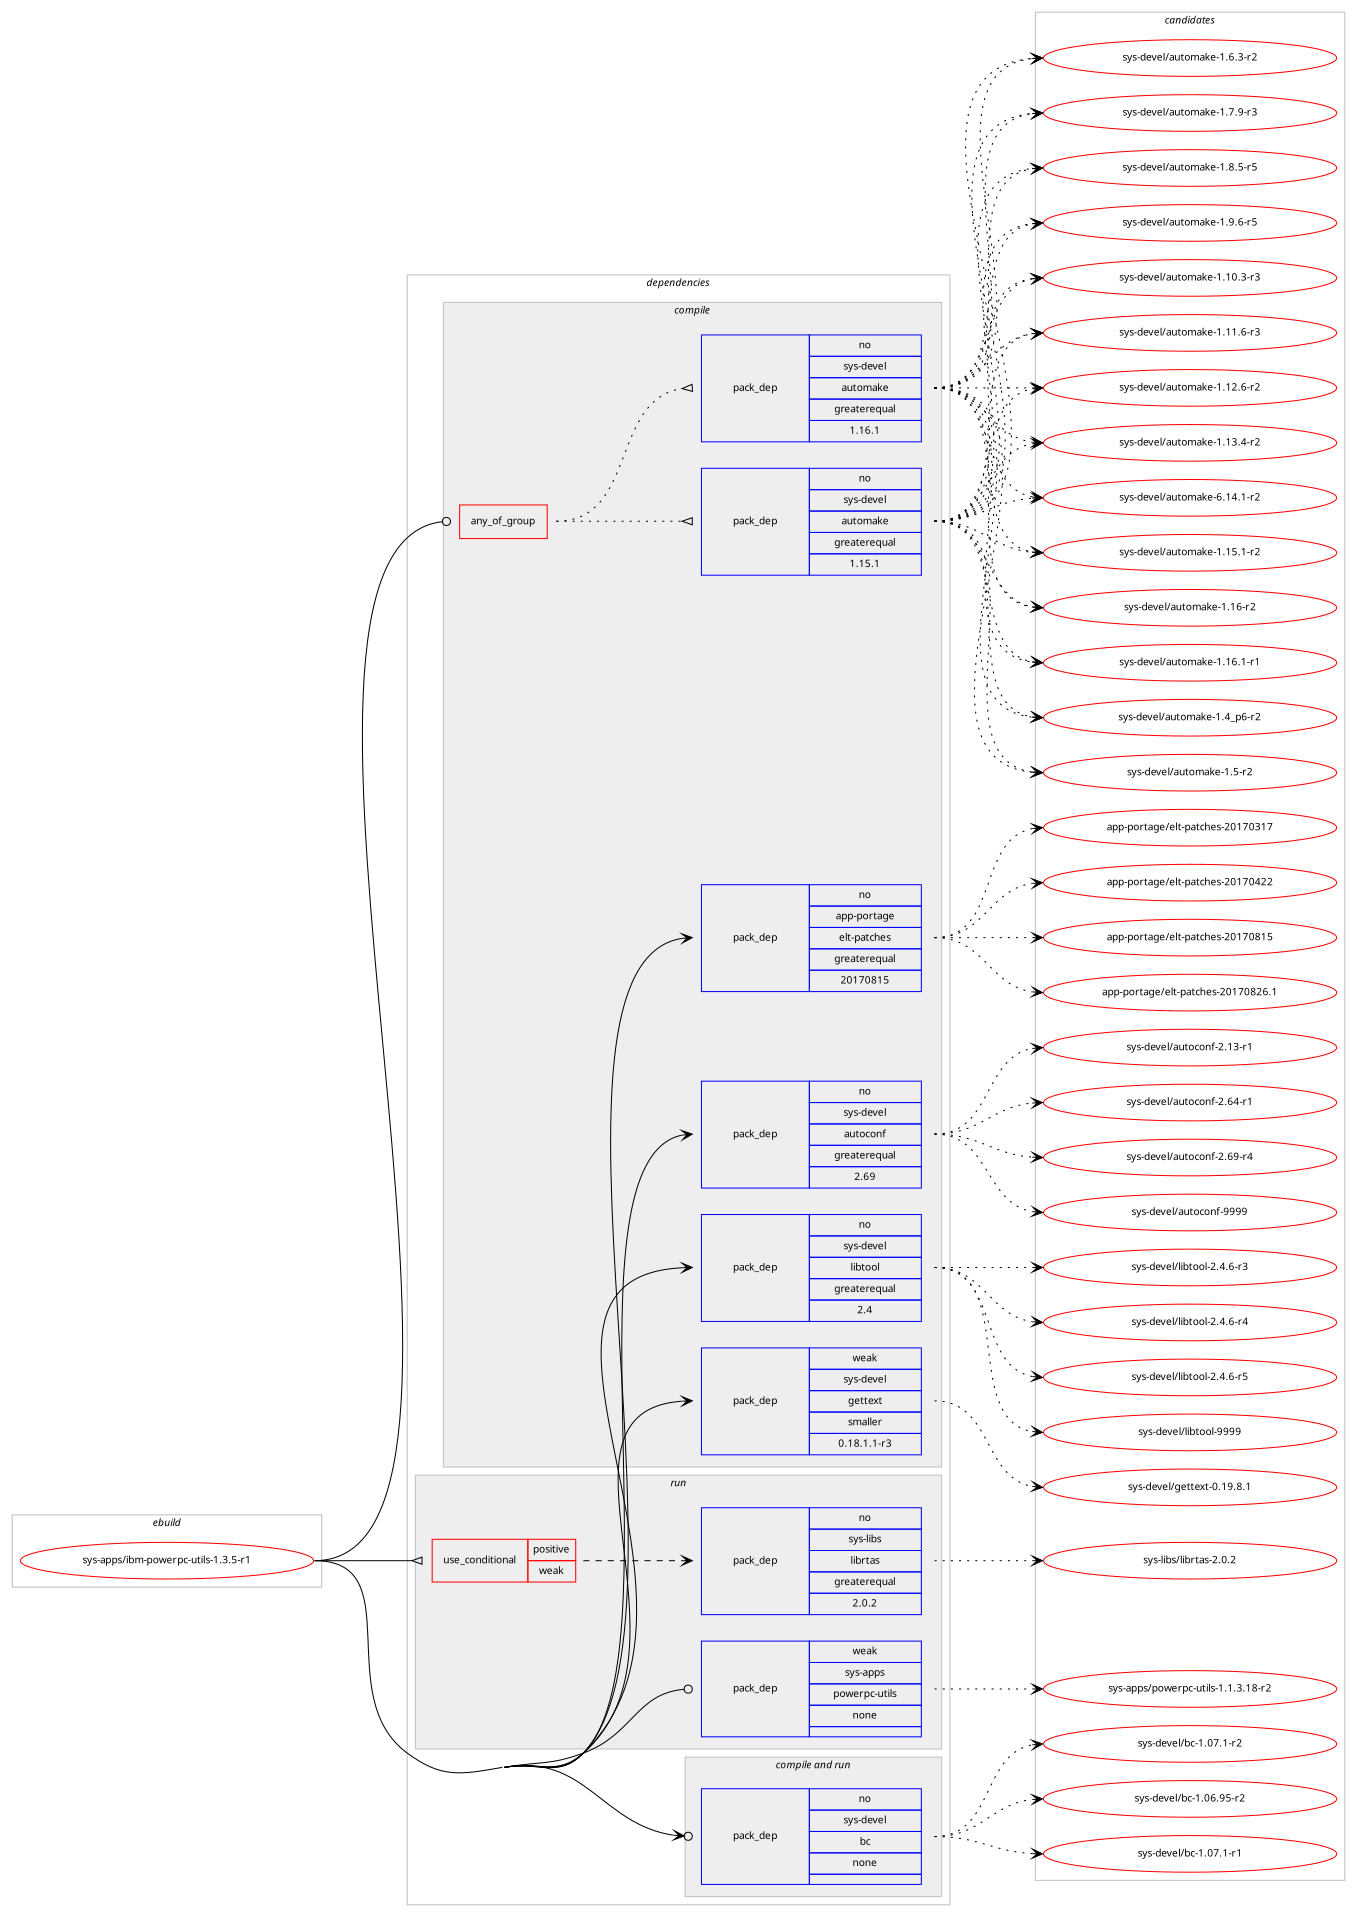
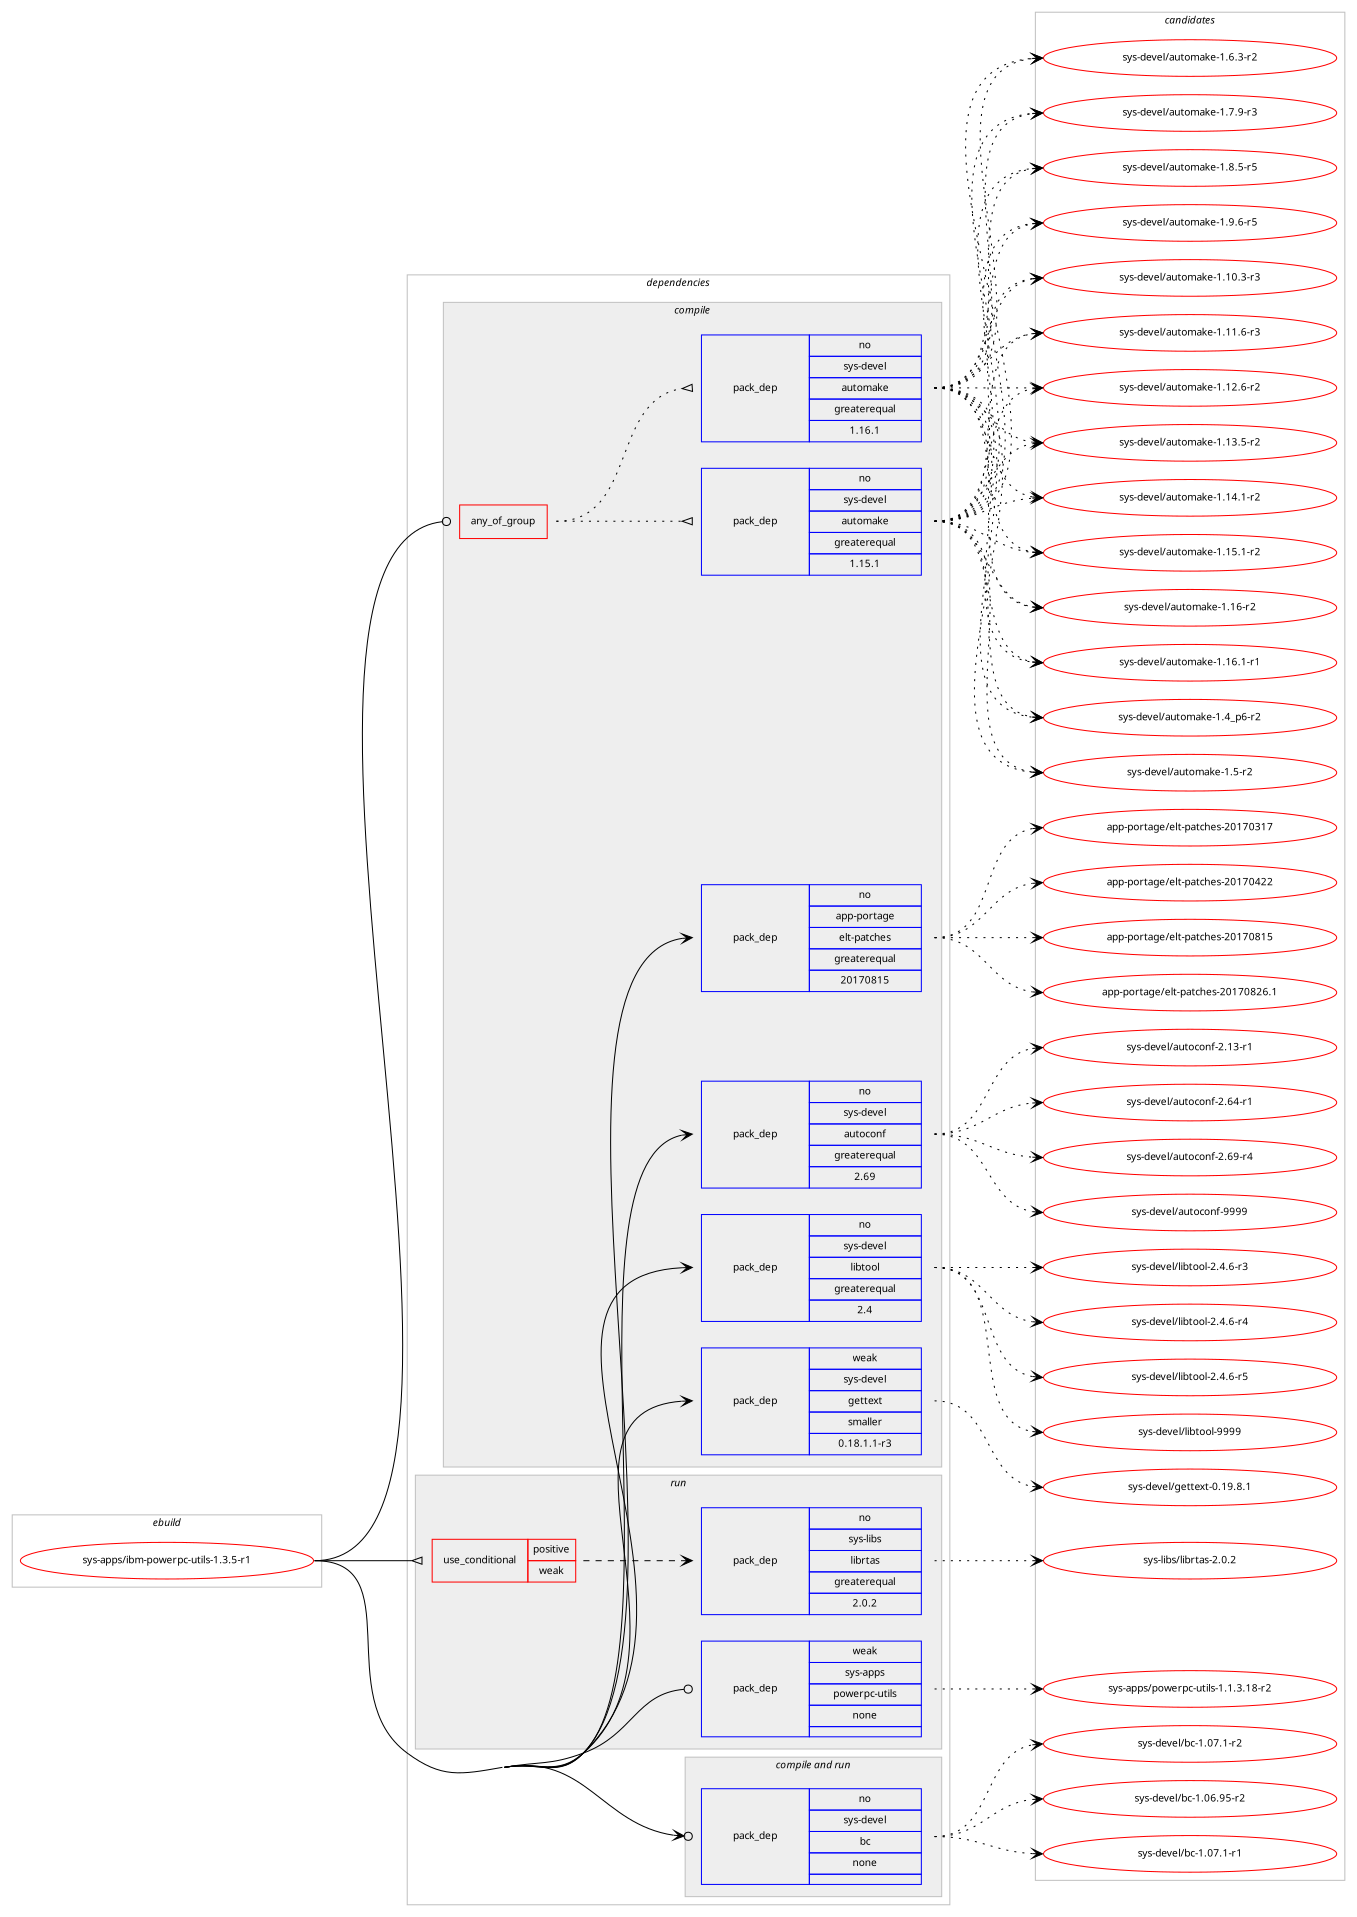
node "sys-devel/automake-1.13.4-r2": label "sys-devel/automake-1.13.4-r2" -> "sys-devel/automake-1.13.5-r2"
node "sys-devel/automake-6.14.1-r2": label "sys-devel/automake-6.14.1-r2" -> "sys-devel/automake-1.14.1-r2"
